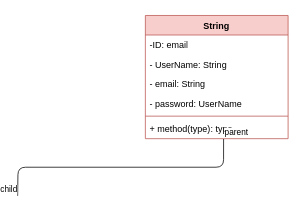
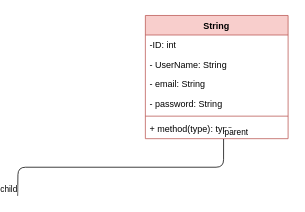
node "-ID: email": label "-ID: email" -> "-ID: int"
node "- password: UserName": label "- password: UserName" -> "- password: String"
